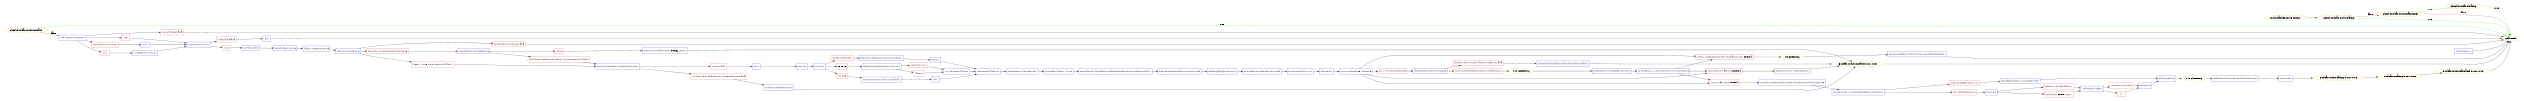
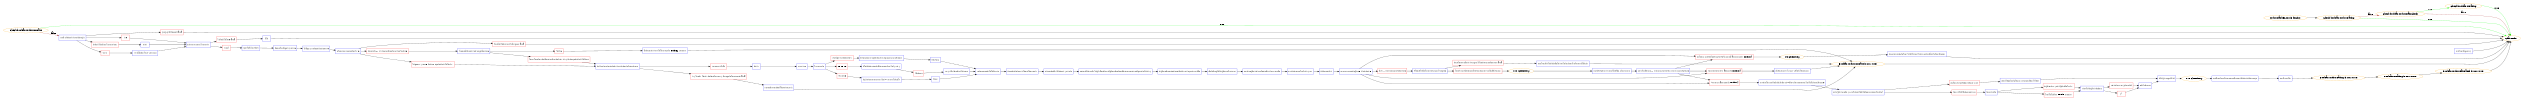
node "เจ้านี่น่ารักจริง ๆ เลย": removed
